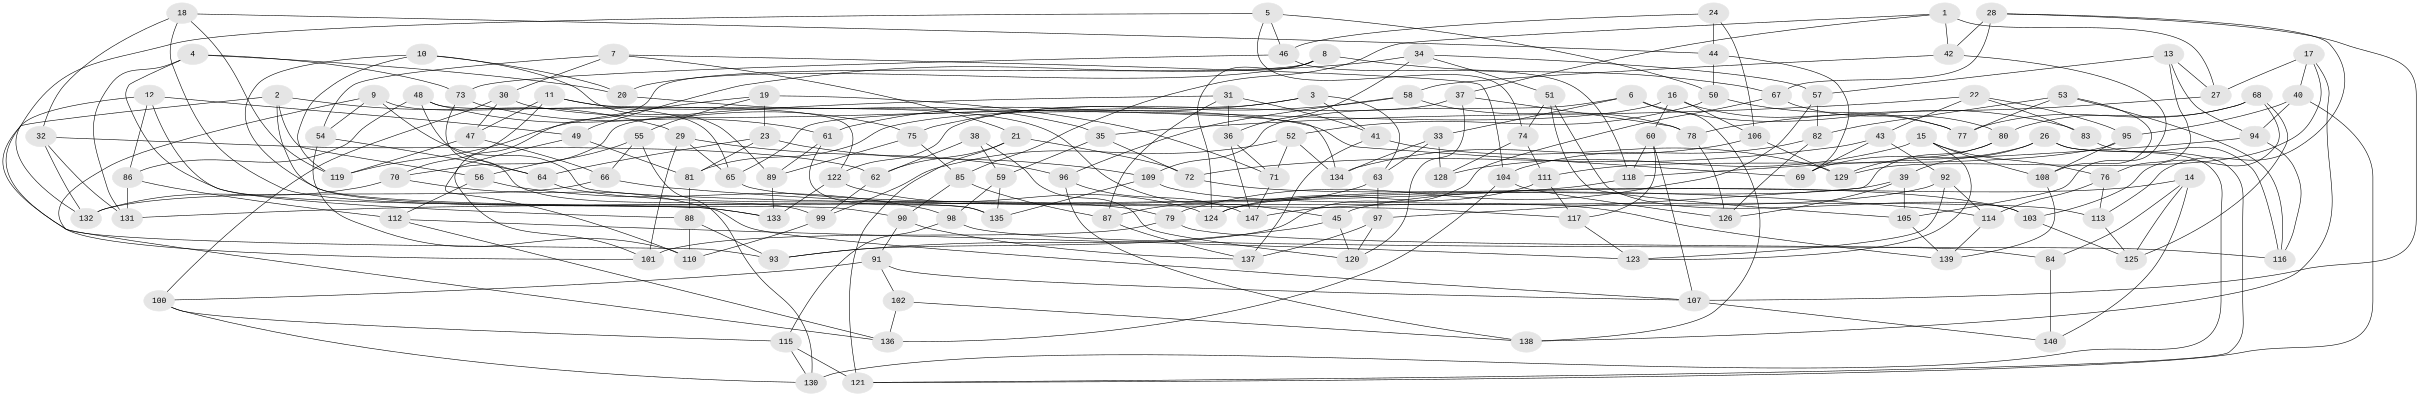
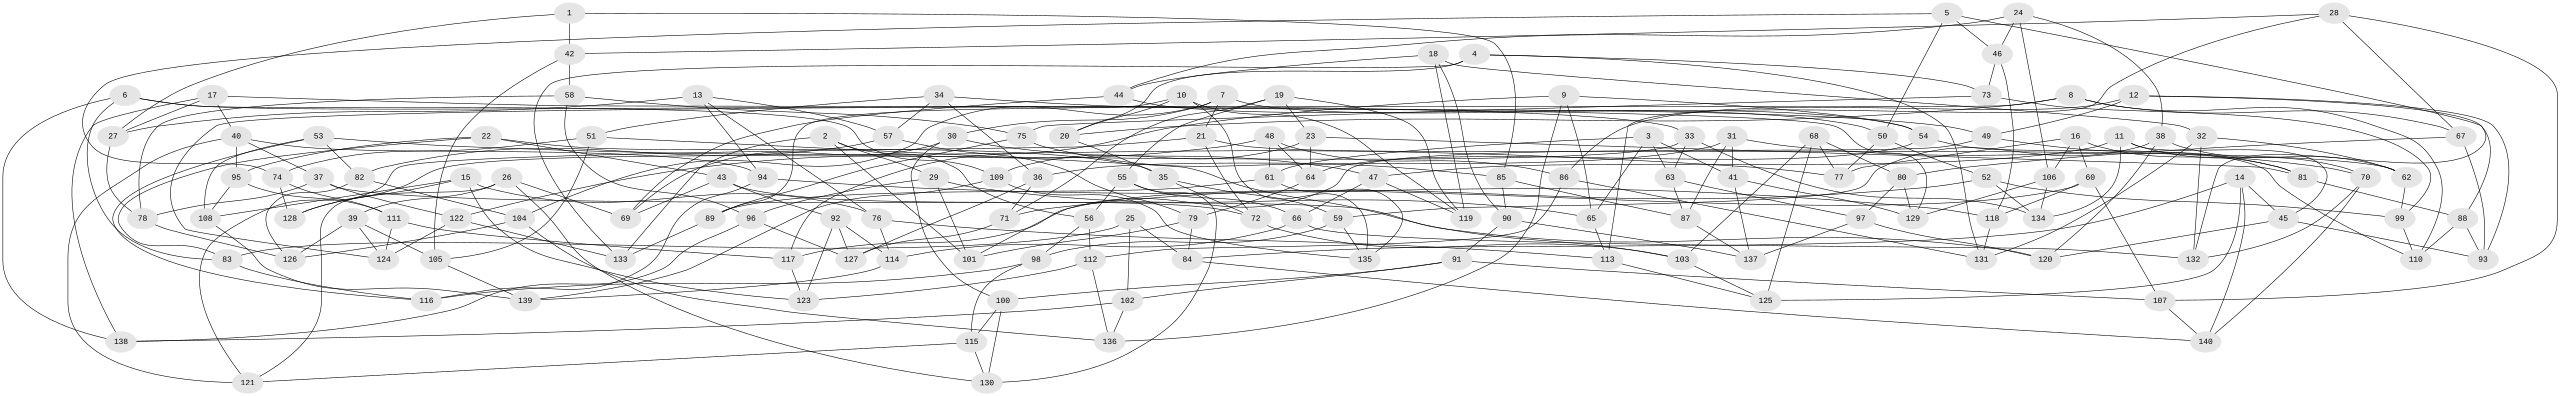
edge "1" -- "37": now "40" -- "37"
edge "24" -- "38": added
node "25": added
node "147": label "147" -> "127"
edge "70" -- "107": now "70" -- "140"
